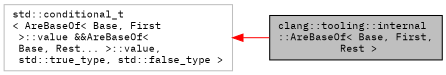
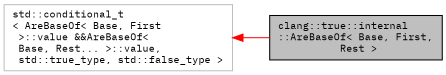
node "clang::tooling::internal ::AreBaseOf< Base, First, Rest >": label "clang::tooling::internal ::AreBaseOf< Base, First, Rest >" -> "clang::true::internal ::AreBaseOf< Base, First, Rest >"
